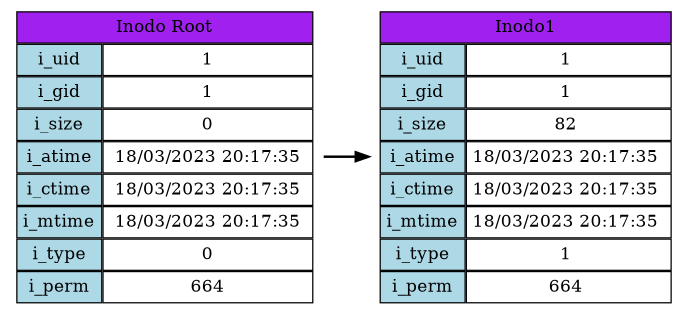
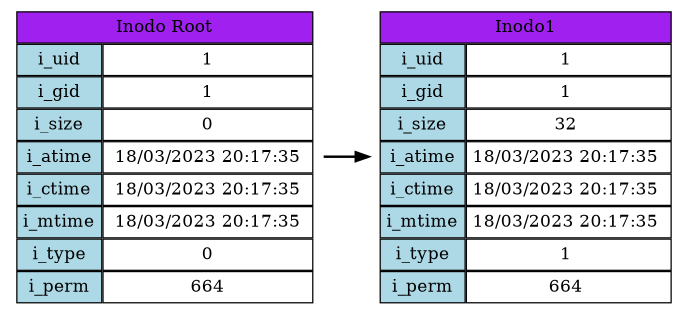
node "Inodo1": text "82" -> "32"
